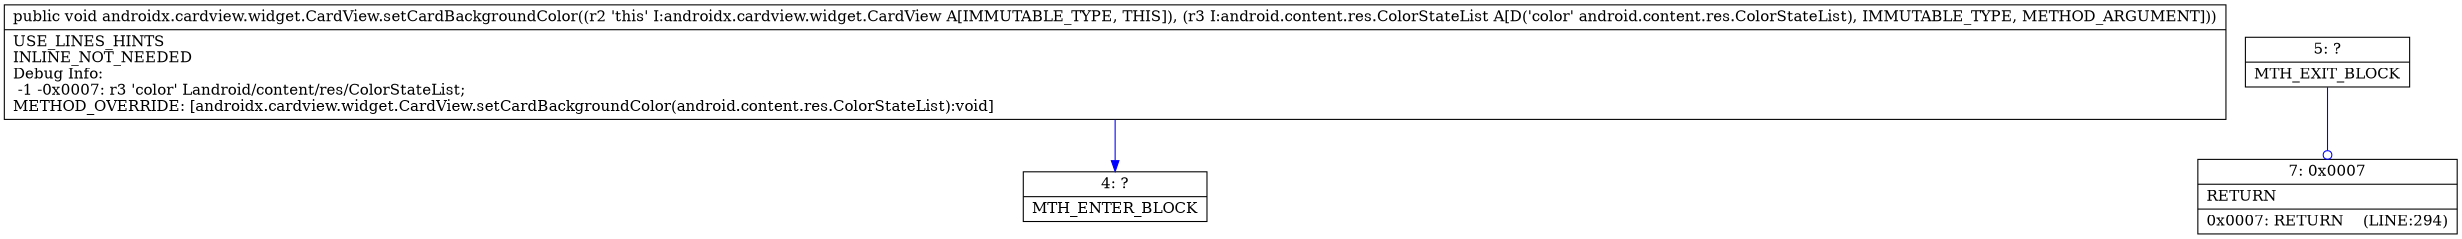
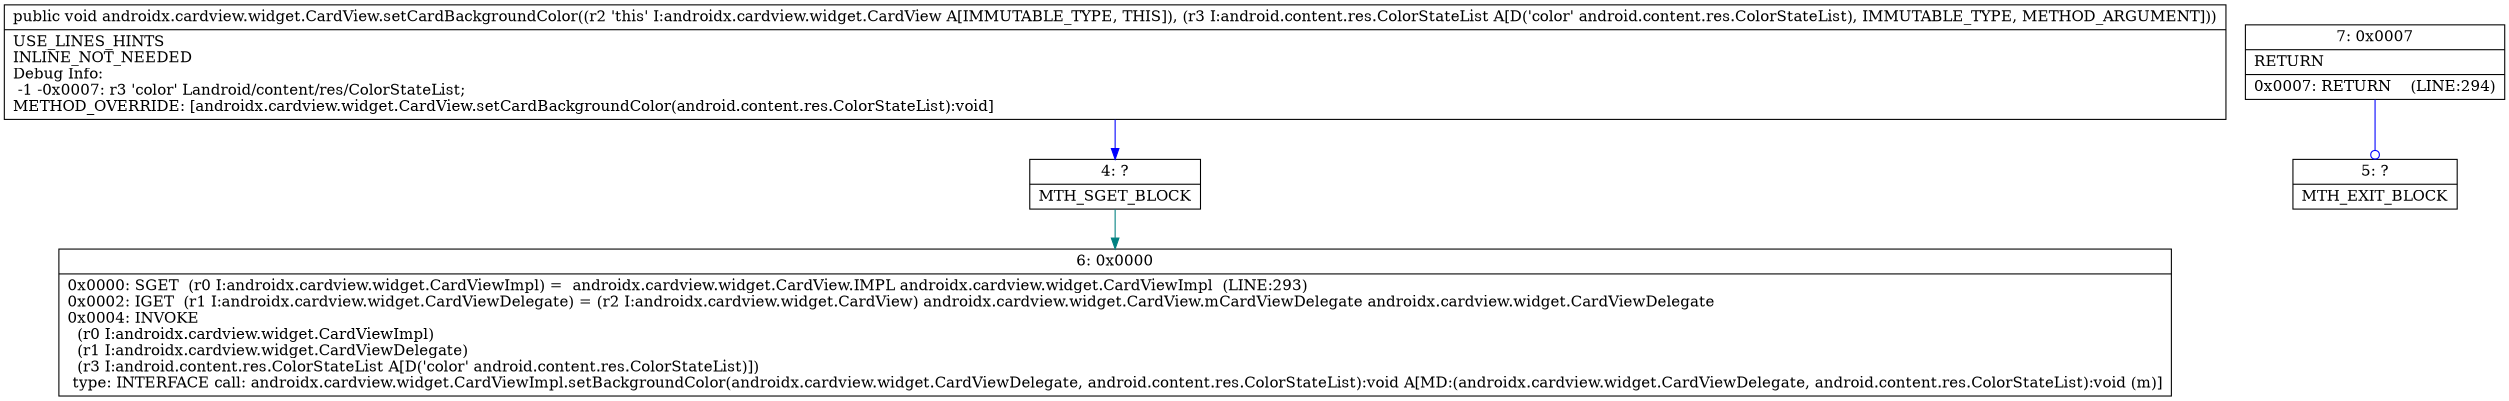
edge "5: ?" -> "7: 0x0007": reversed
node "4: ?": text "MTH_ENTER_BLOCK" -> "MTH_SGET_BLOCK"
node "6: 0x0000": added
